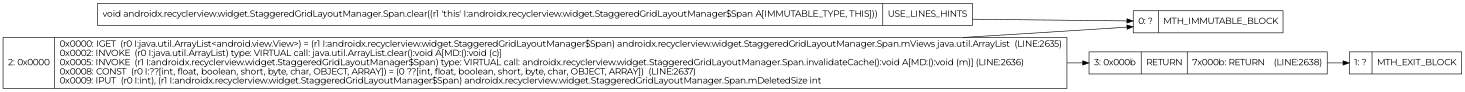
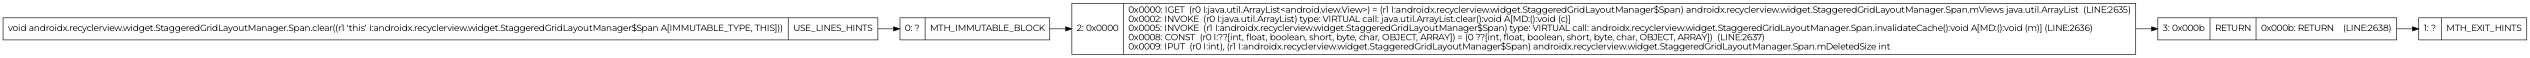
edge "2: 0x0000" -> "0: ?": reversed
node "3: 0x000b": text "7x000b: RETURN    (LINE:2638)" -> "0x000b: RETURN    (LINE:2638)"
node "1: ?": text "MTH_EXIT_BLOCK" -> "MTH_EXIT_HINTS"
